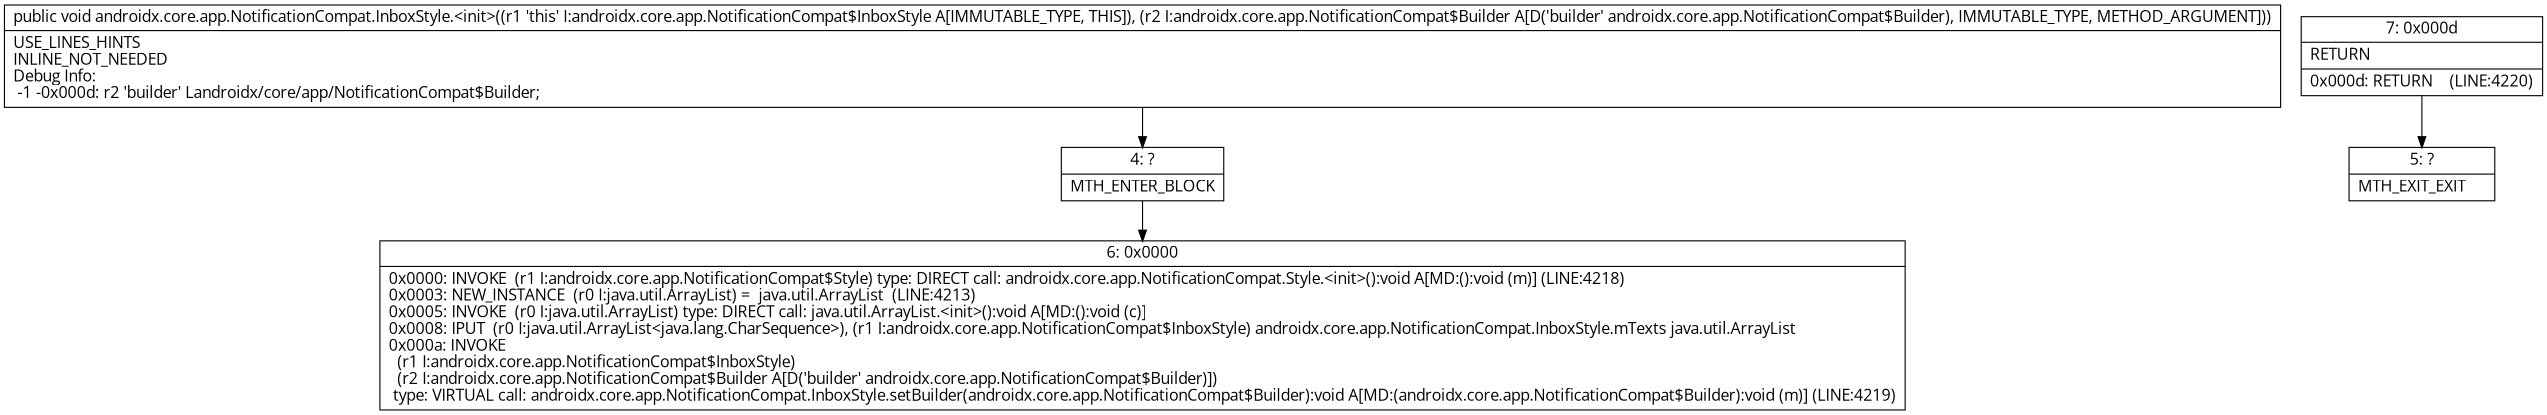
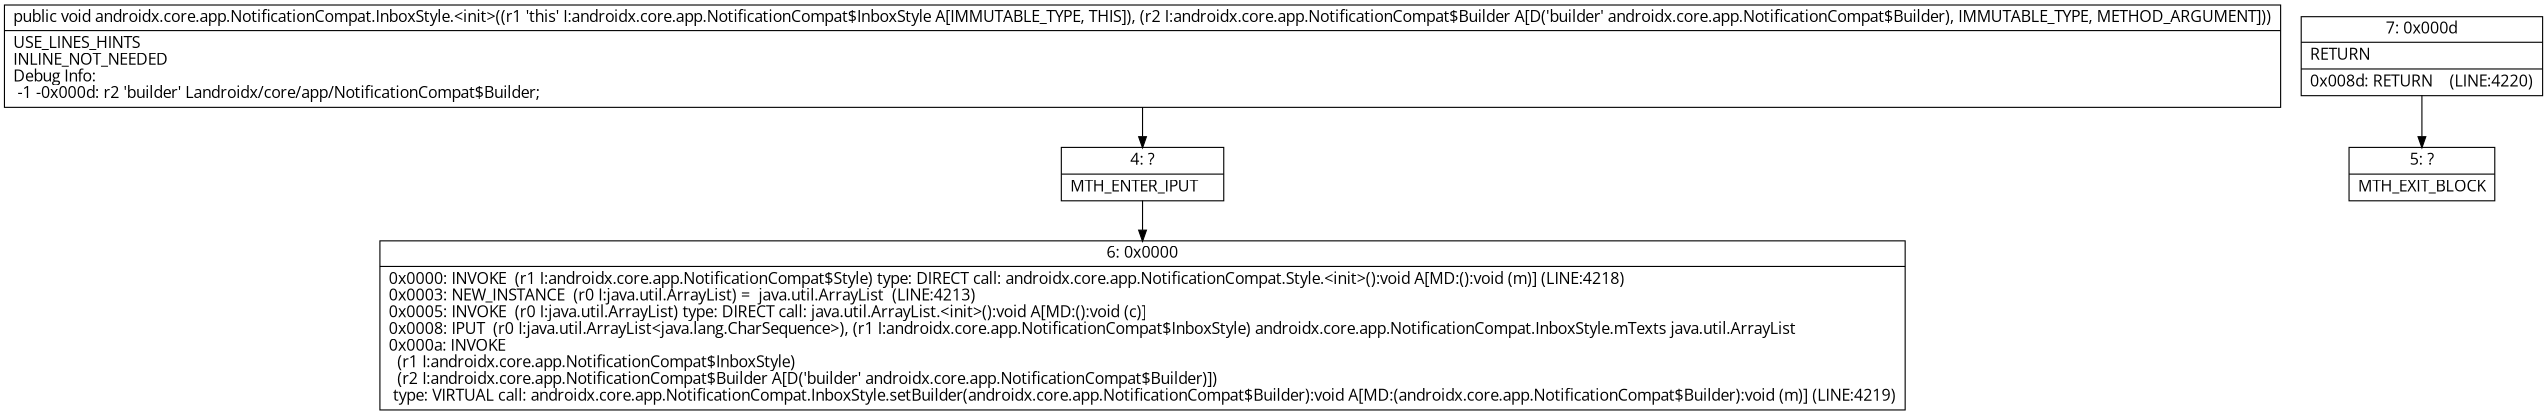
node "7: 0x000d": text "0x000d: RETURN    (LINE:4220)" -> "0x008d: RETURN    (LINE:4220)"
node "4: ?": text "MTH_ENTER_BLOCK" -> "MTH_ENTER_IPUT"
node "5: ?": text "MTH_EXIT_EXIT" -> "MTH_EXIT_BLOCK"
